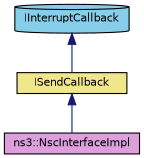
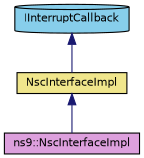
node "ISendCallback": label "ISendCallback" -> "NscInterfaceImpl"
node "ns3::NscInterfaceImpl": label "ns3::NscInterfaceImpl" -> "ns9::NscInterfaceImpl"
